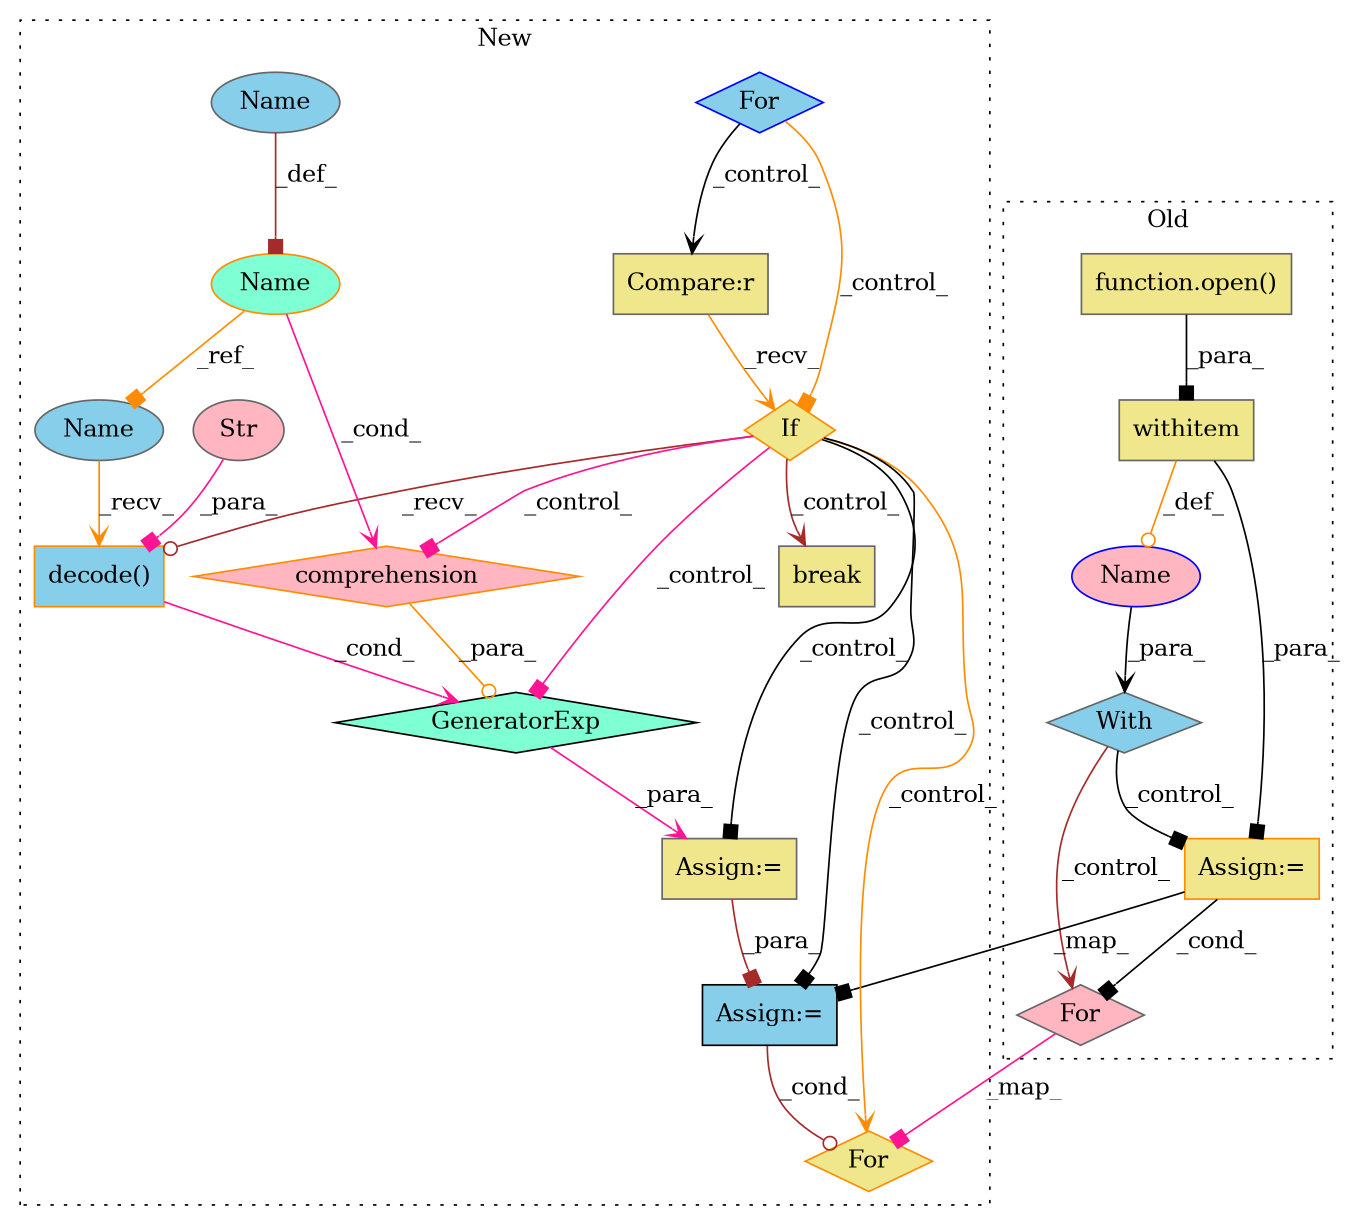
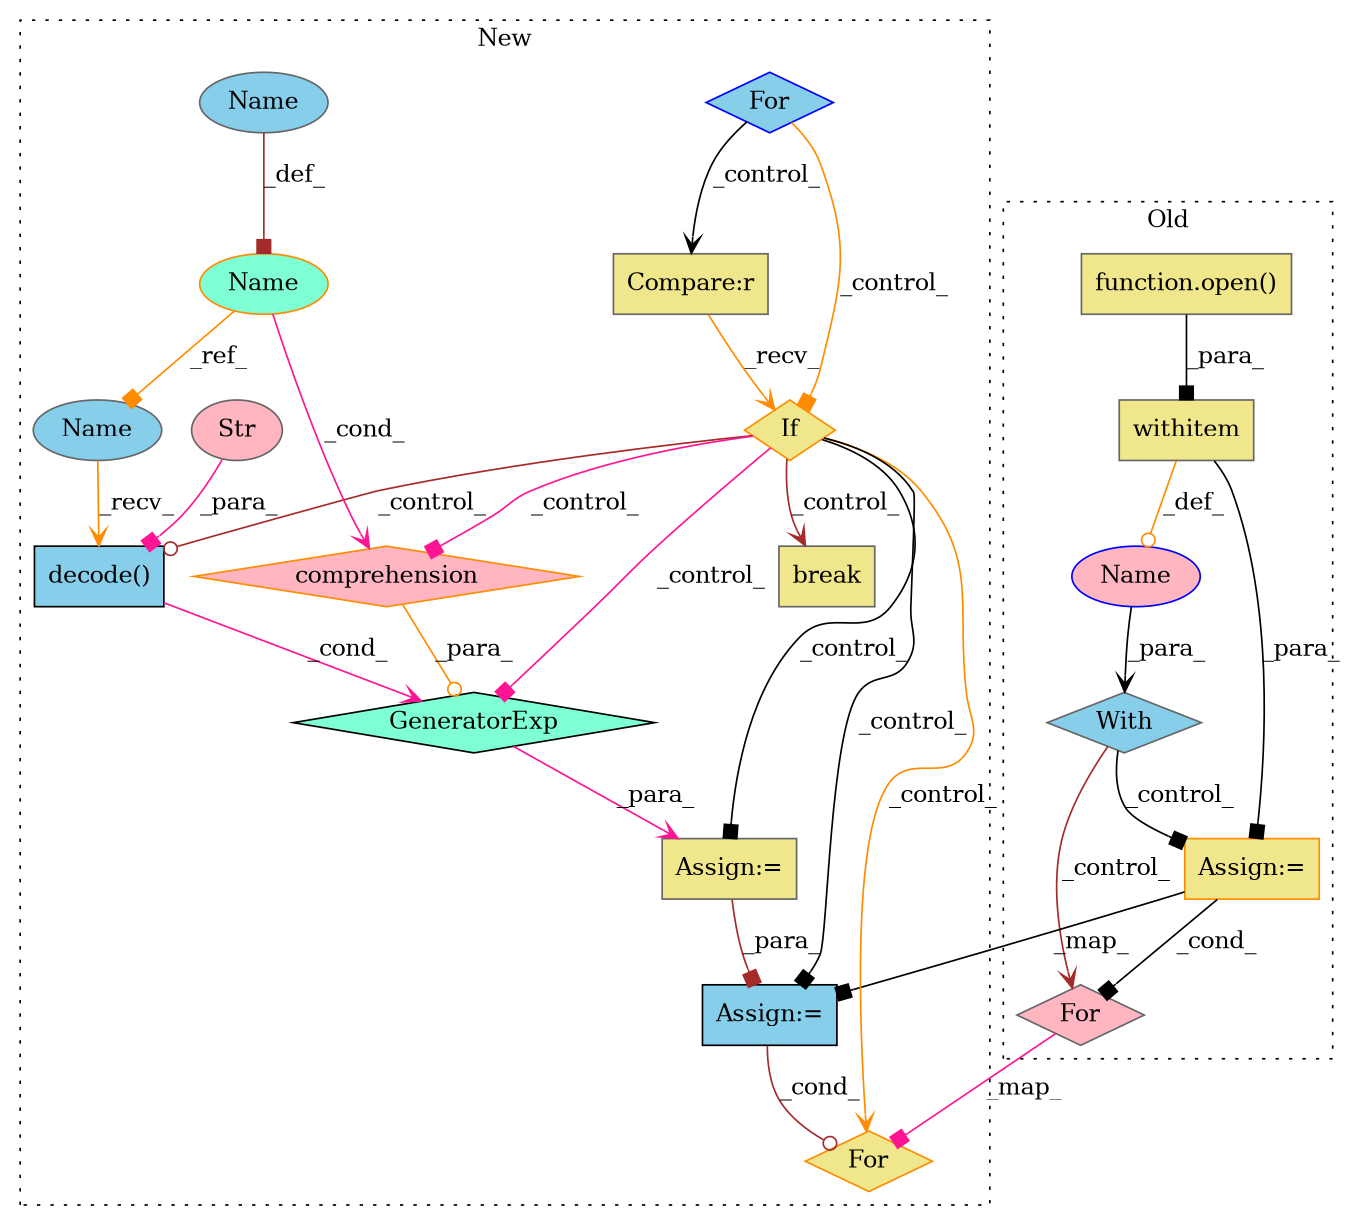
edge "If" -> "decode()": label "_recv_" -> "_control_"
node "decode()": color darkorange -> black
